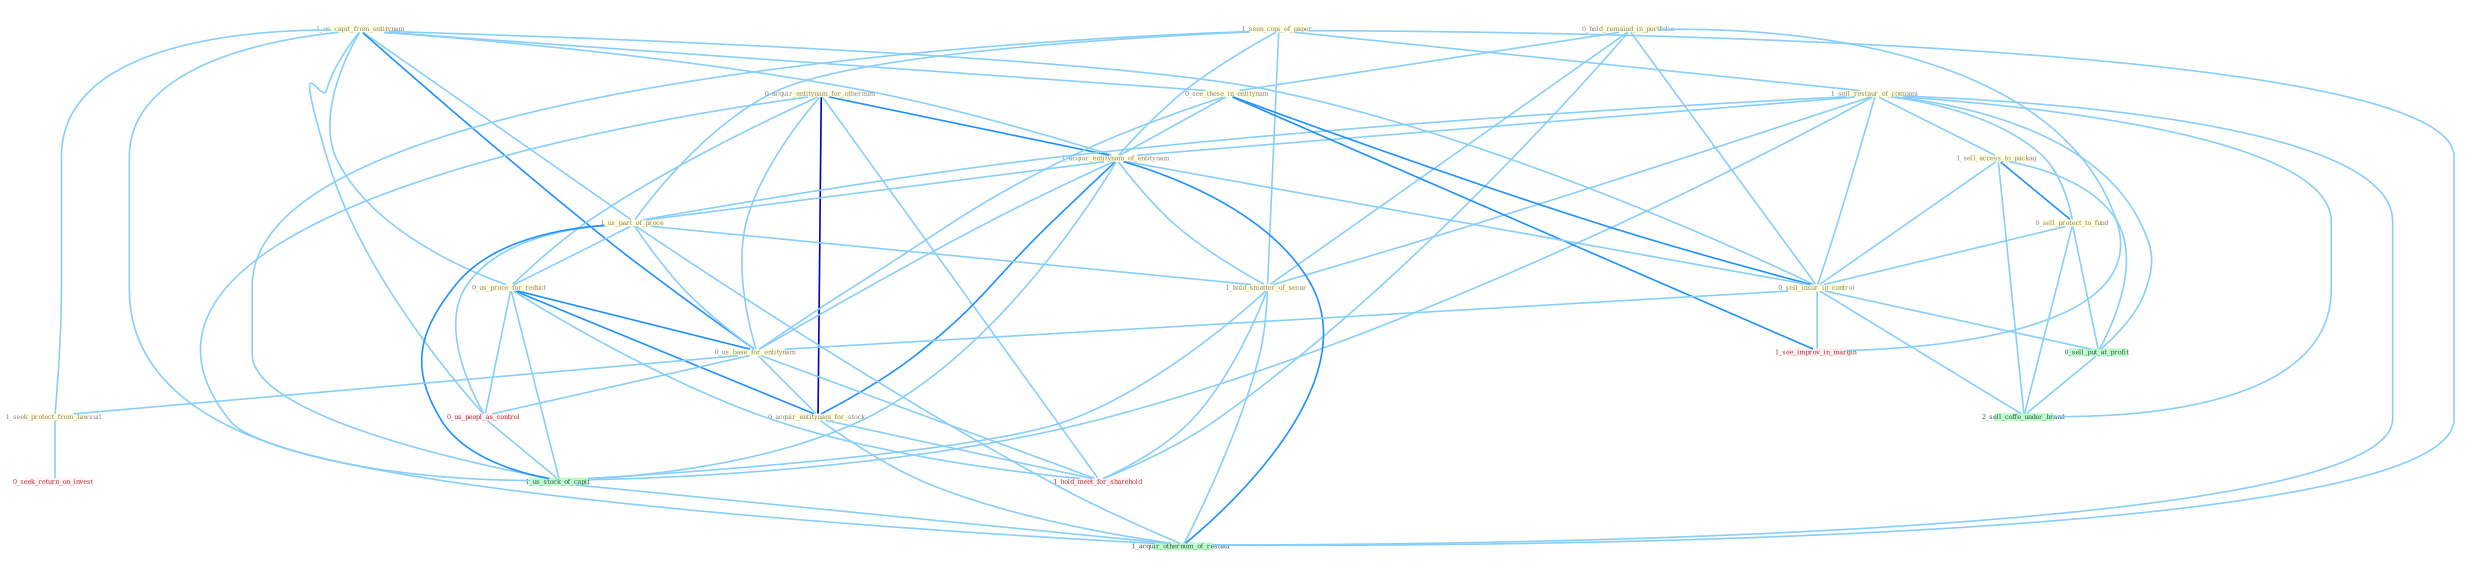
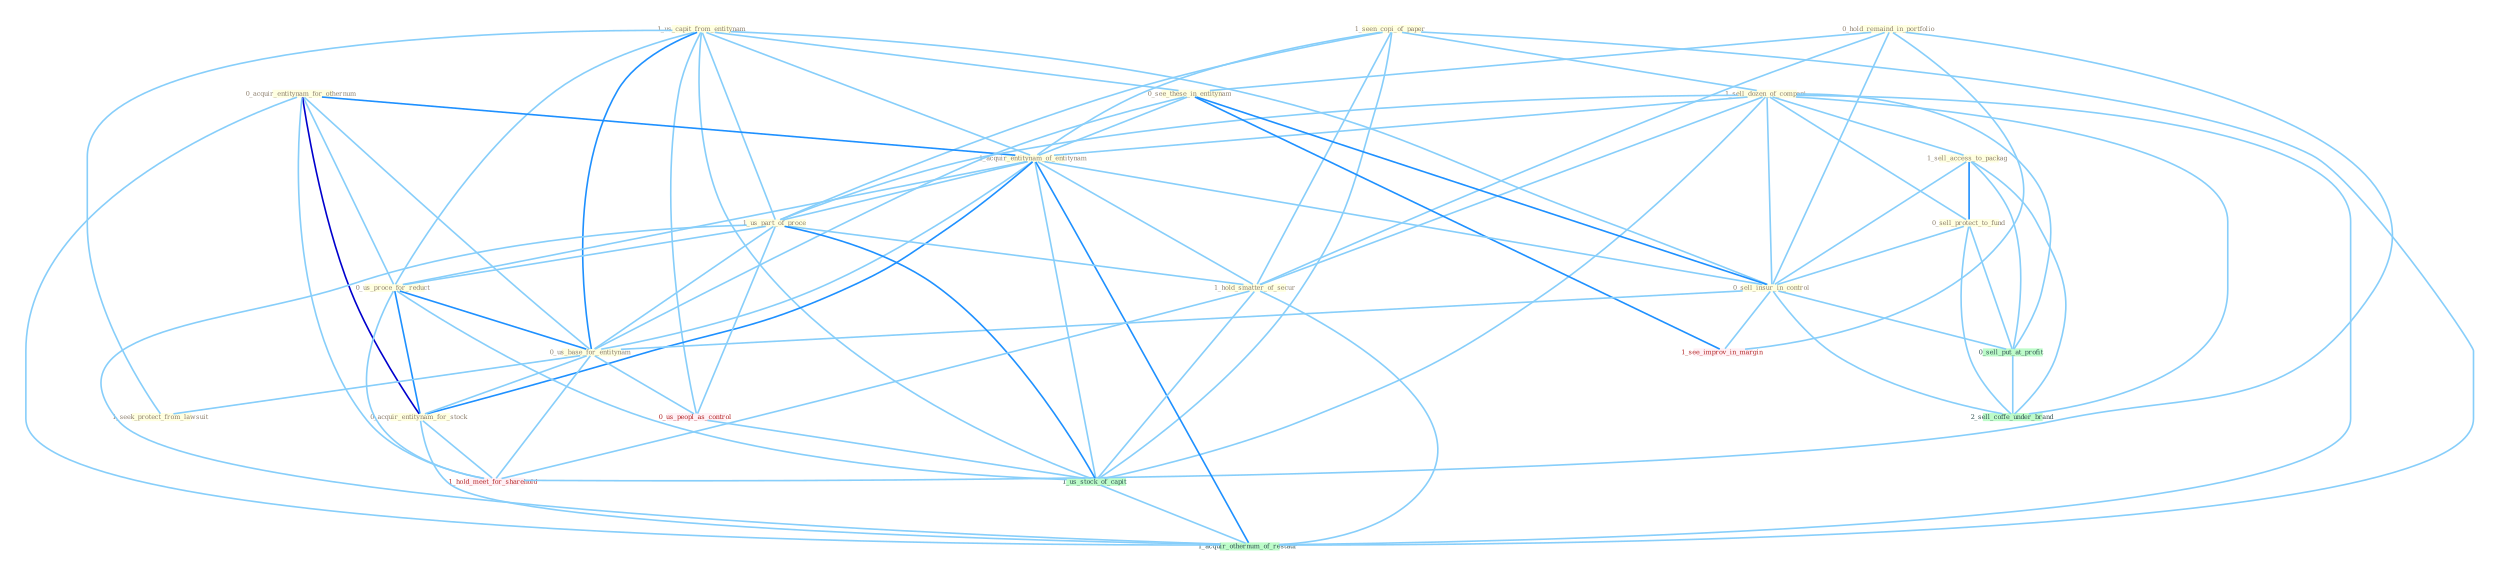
node "1_sell_restaur_of_compani": label "1_sell_restaur_of_compani" -> "1_sell_dozen_of_compani"
edge "0_us_proce_for_reduct" -- "0_us_peopl_as_control": now "0_us_proce_for_reduct" -- "1_acquir_entitynam_of_entitynam"
node "0_seek_return_on_invest": removed
